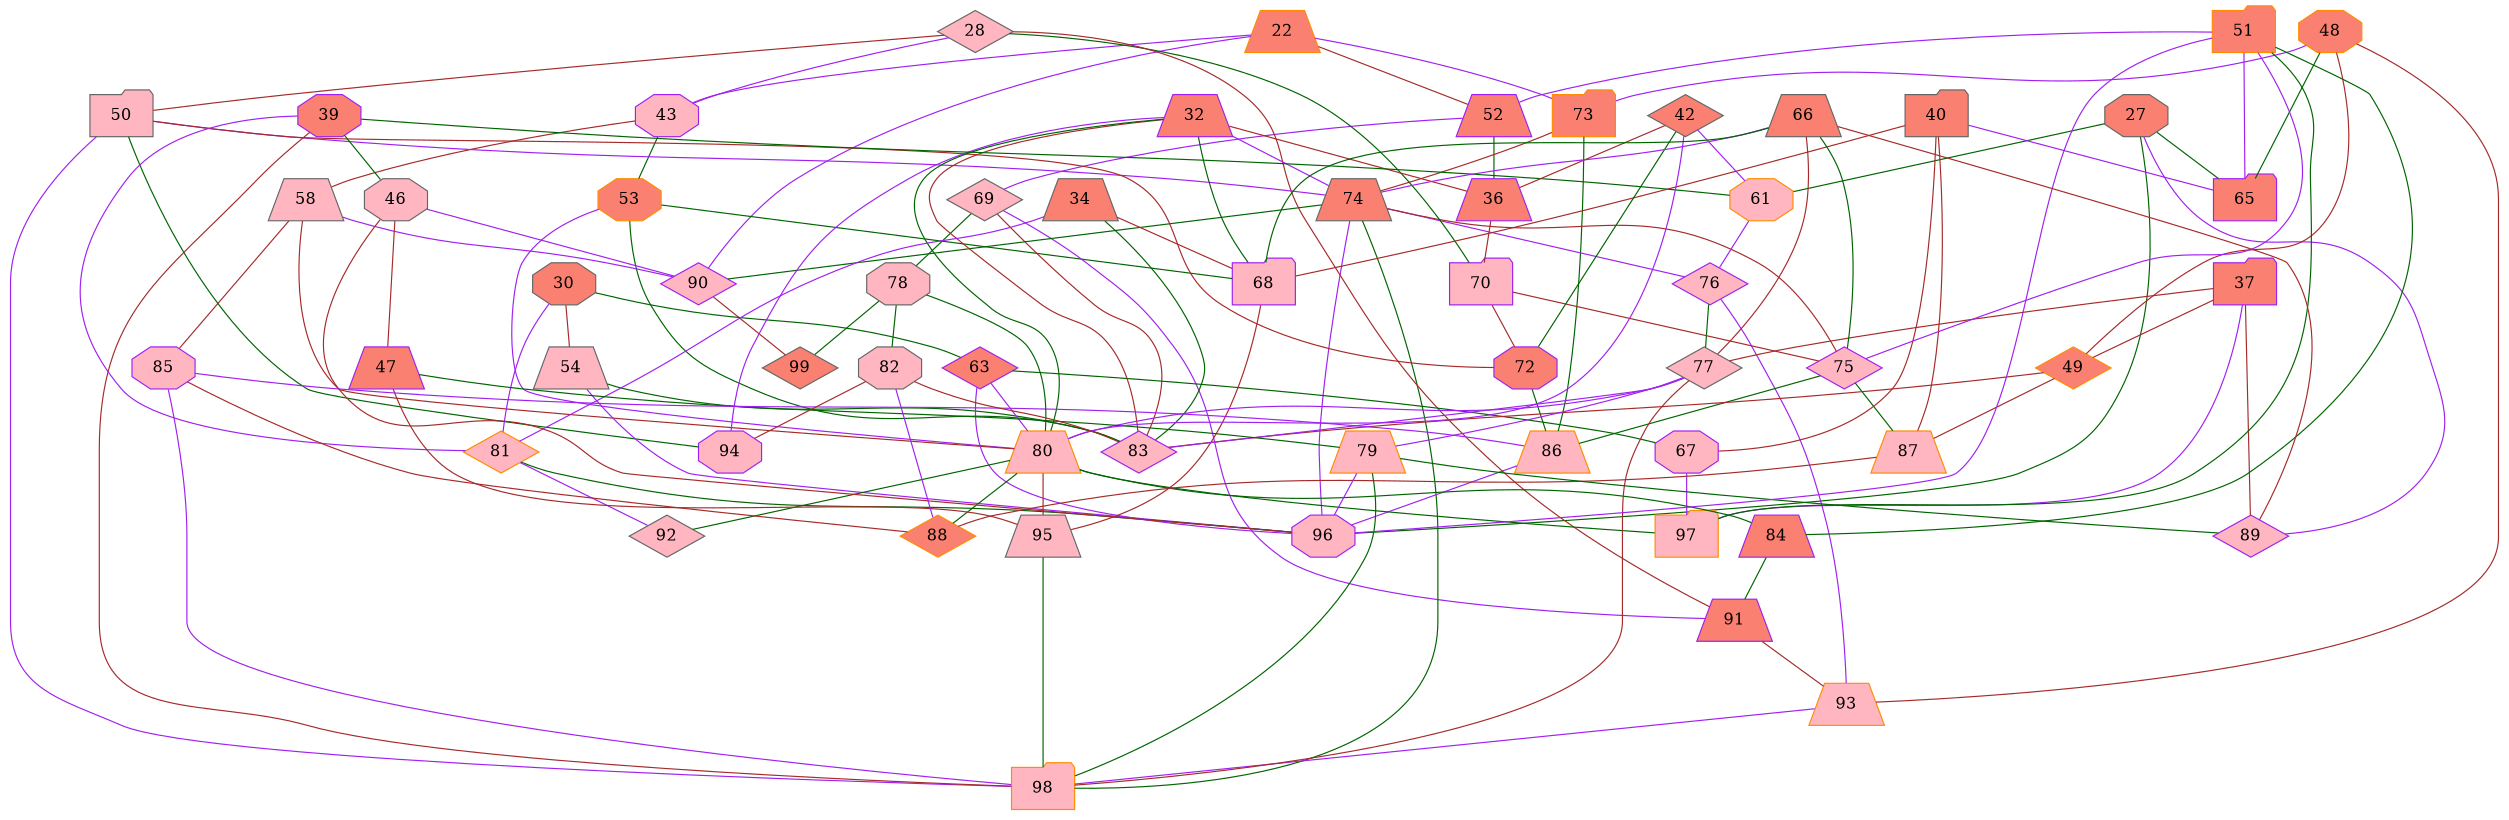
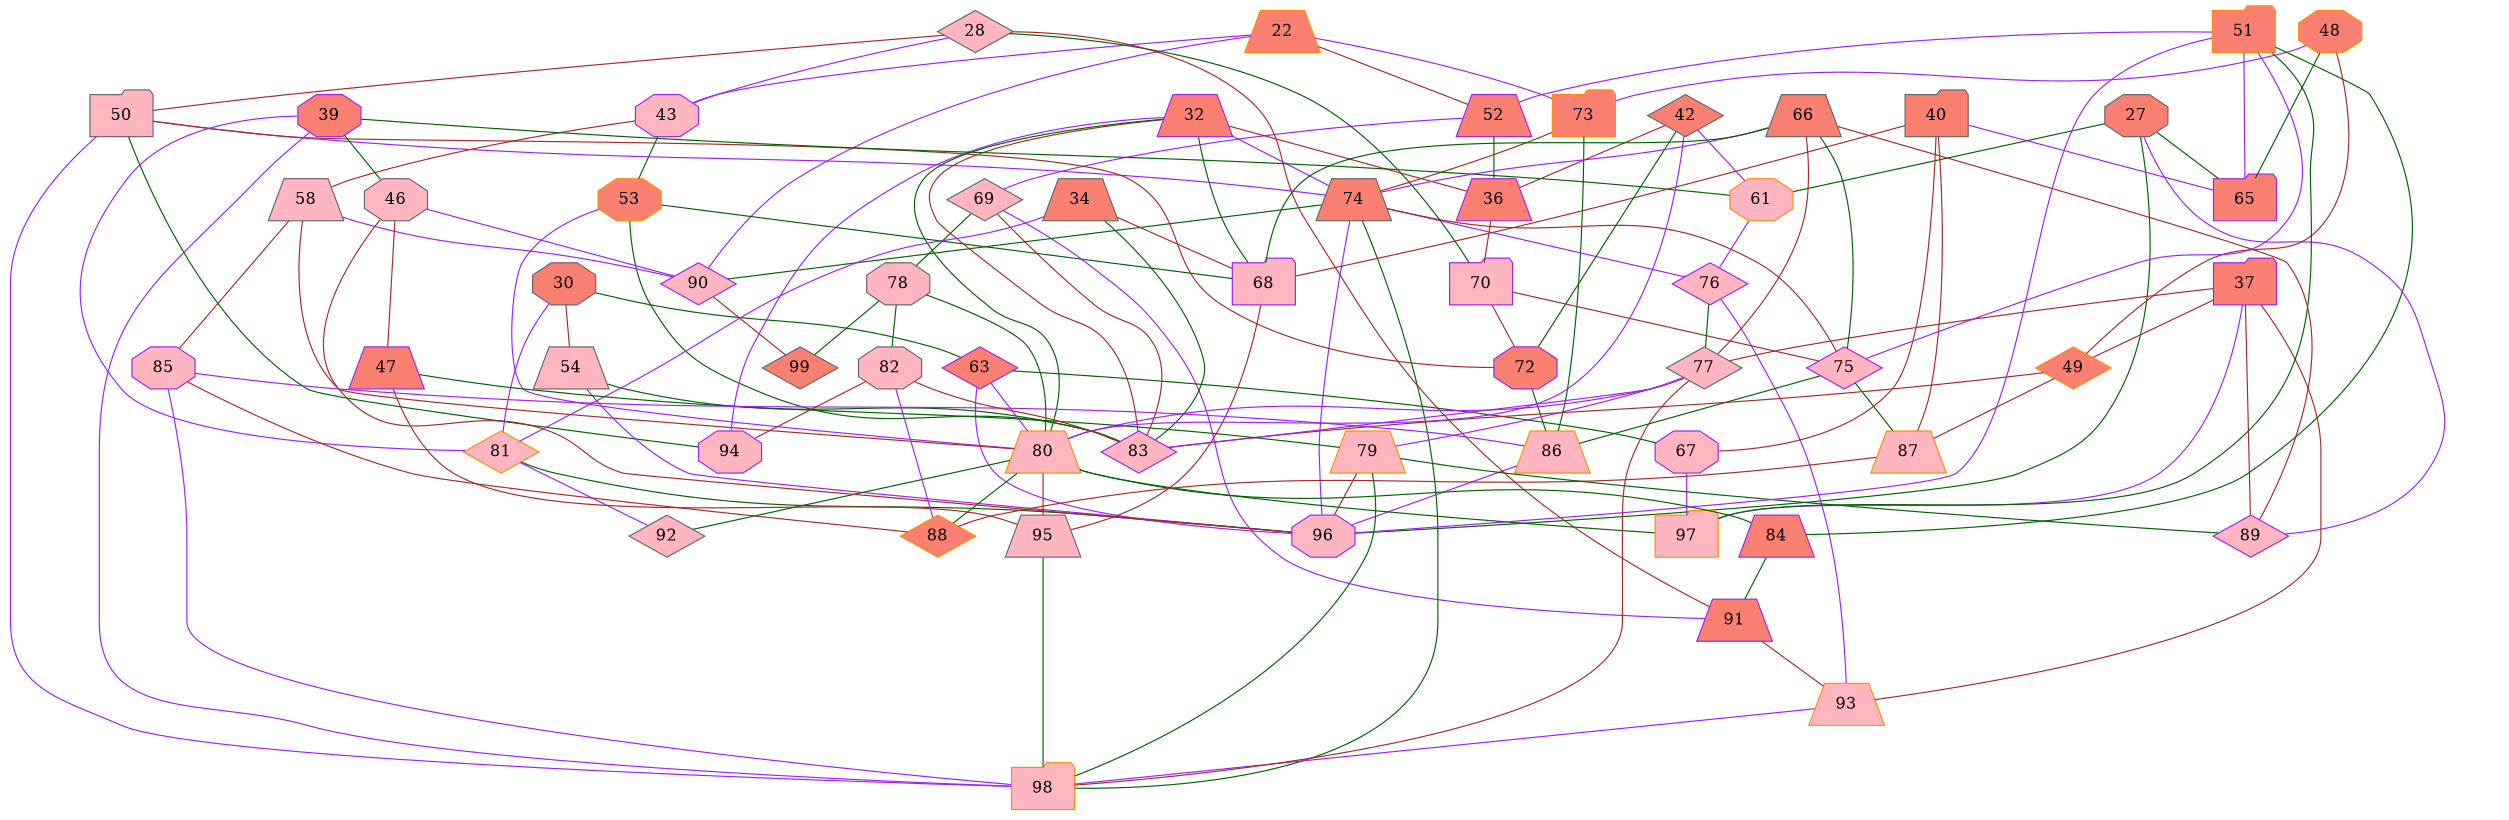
edge "79" -- "96": color purple -> brown
edge "48" -- "93": now "37" -- "93"
edge "39" -- "98": color brown -> purple
